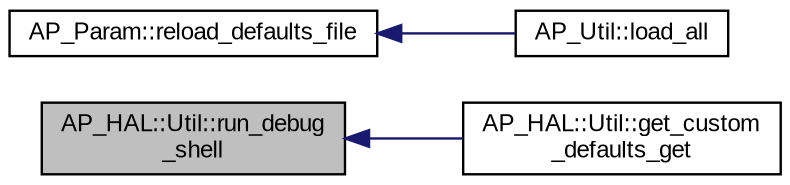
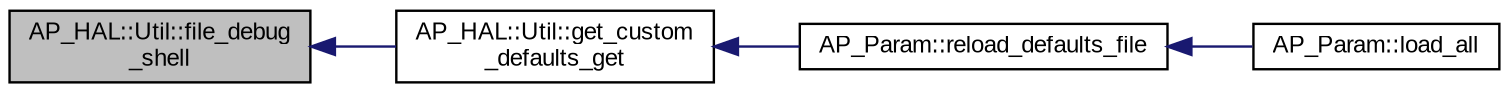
node "AP_Util::load_all": label "AP_Util::load_all" -> "AP_Param::load_all"
edge "AP_Param::reload_defaults_file" -> "AP_HAL::Util::get_custom _defaults_get": added
node "AP_HAL::Util::run_debug _shell": label "AP_HAL::Util::run_debug _shell" -> "AP_HAL::Util::file_debug _shell"
